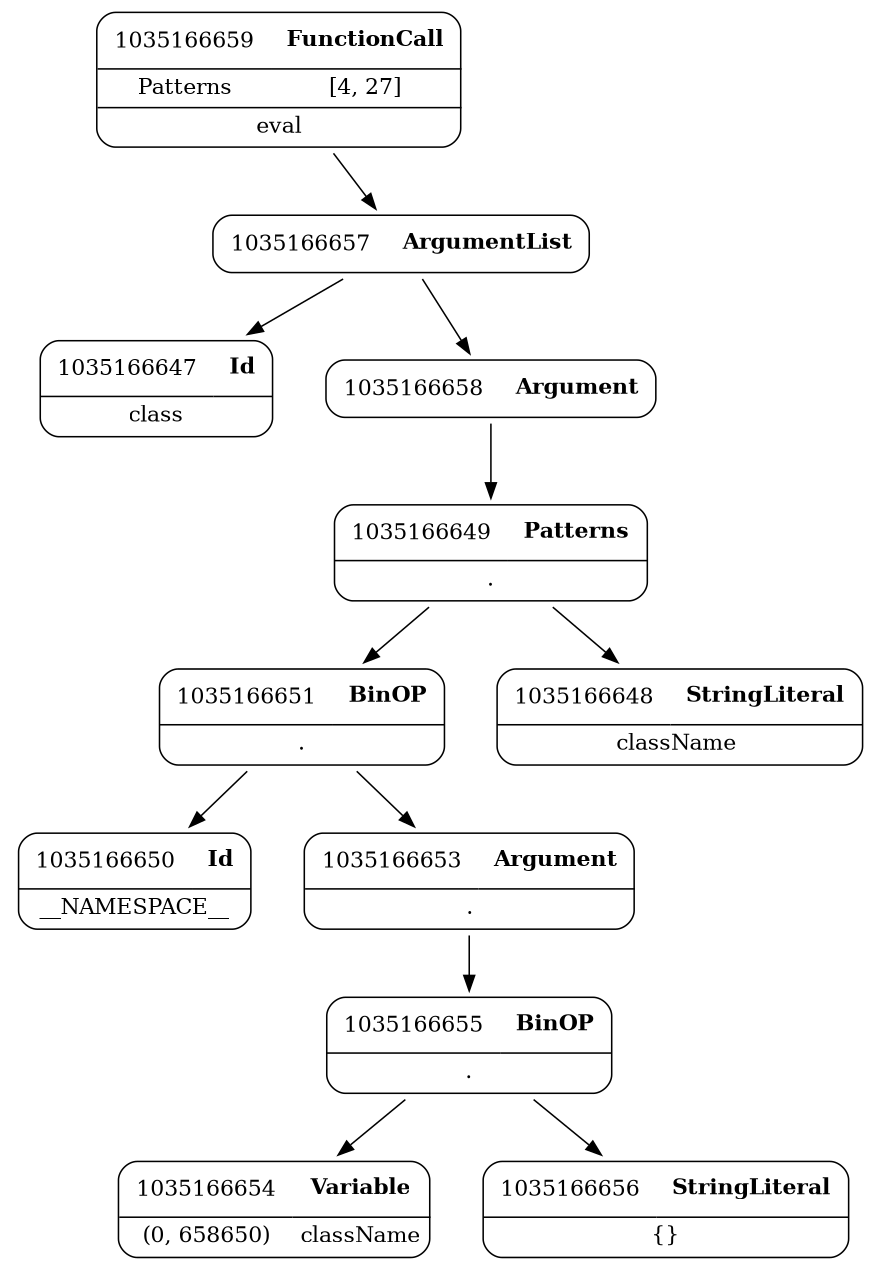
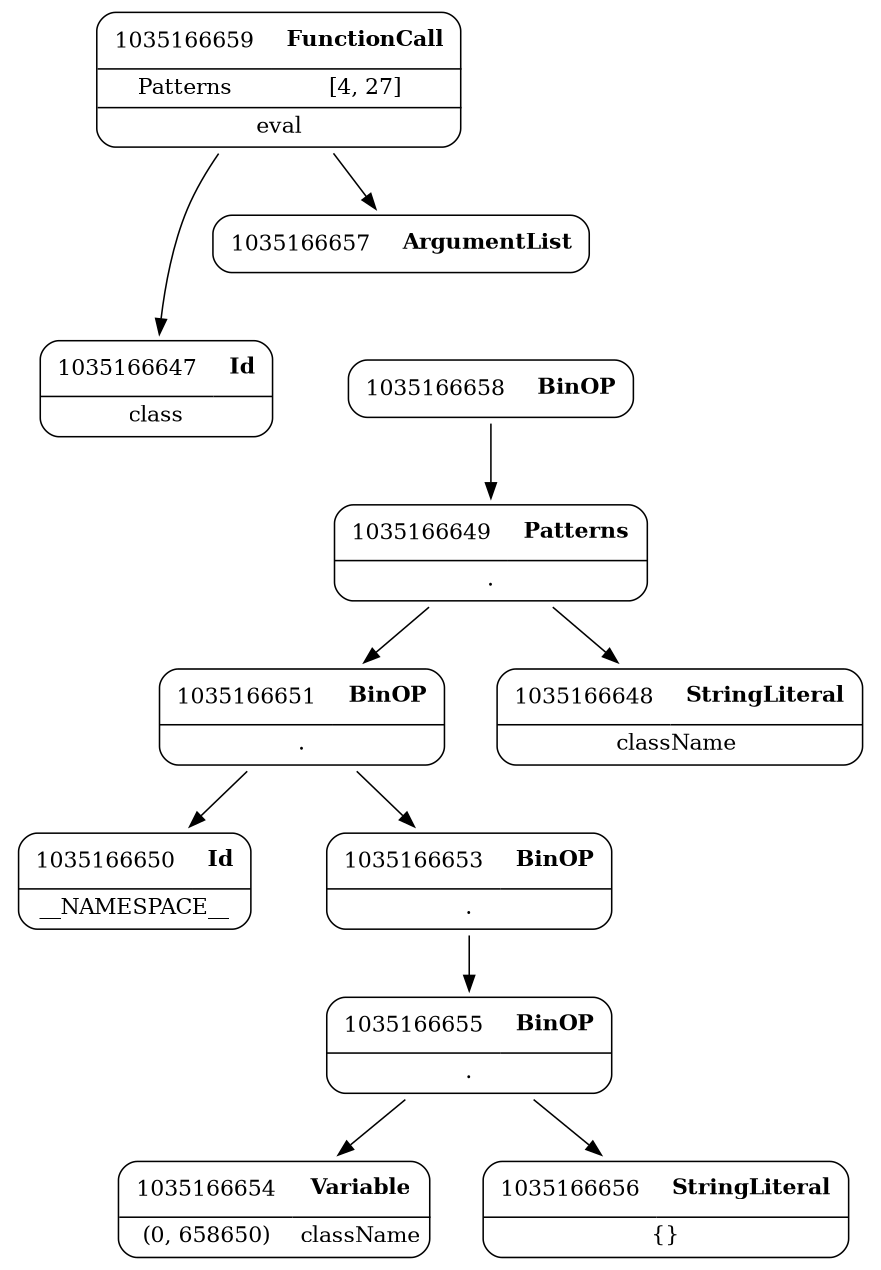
edge "1035166657" -> "1035166647": now "1035166659" -> "1035166647"
edge "1035166657" -> "1035166658": removed
node "1035166658": text "Argument" -> "BinOP"
node "1035166653": text "Argument" -> "BinOP"
